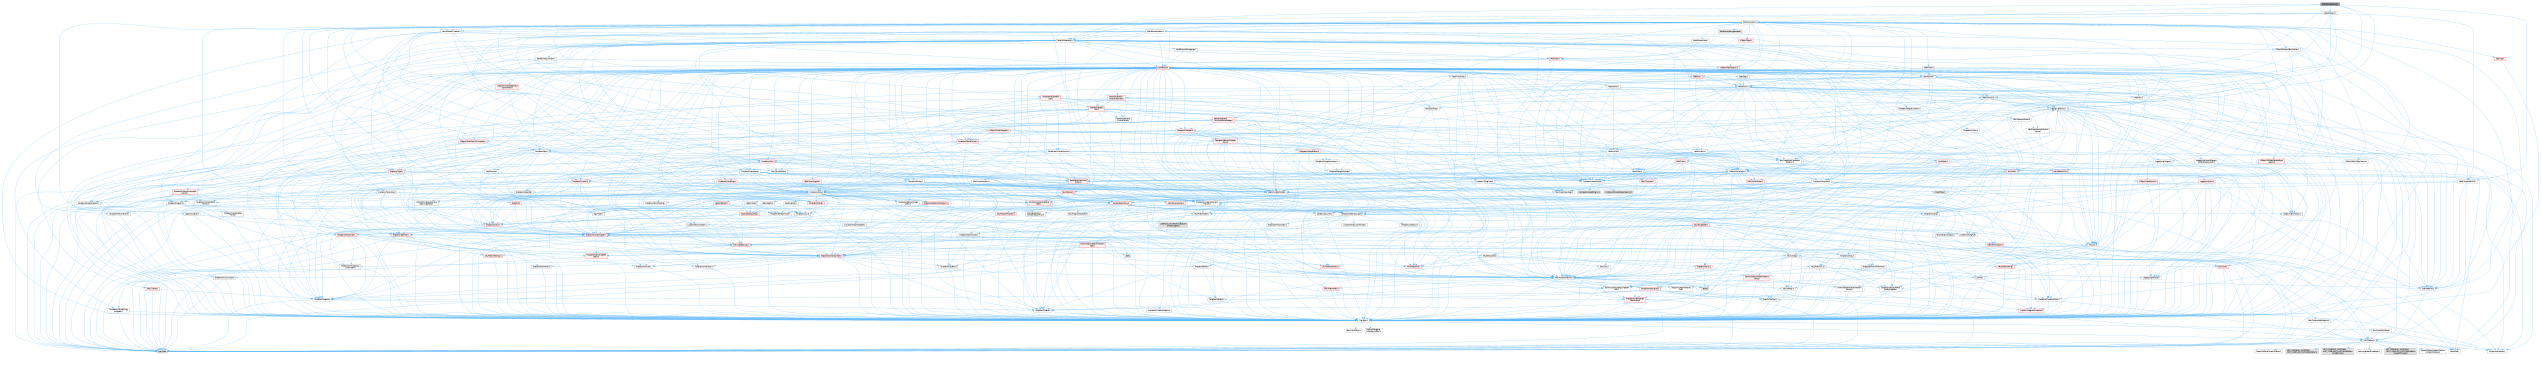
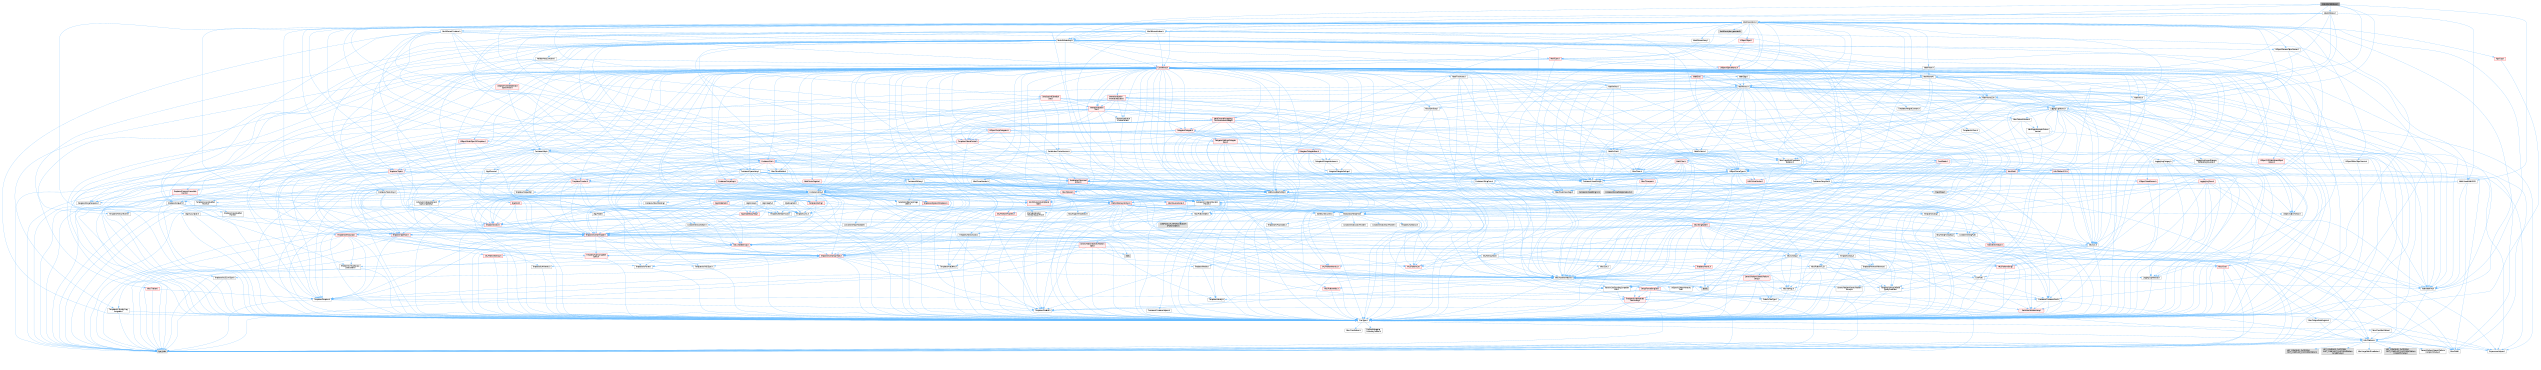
node "MeshElementRemappings.h": removed
edge "Misc/NetworkVersion.h" -> "Logging/LogMacros.h": reversed
node "Internationalization /TextLocalizationManager.h": label "Internationalization /TextLocalizationManager.h" -> "MeshElementRemappings /TextLocalizationManager.h"
node "Serialization/Archive.h": label "Serialization/Archive.h" -> "PlatformMemory/Archive.h"
node "Serialization/MemoryLayout.h": label "Serialization/MemoryLayout.h" -> "Serialization/StringFwd.h"
node "Concepts/StaticStructProvider.h": added
edge "Algo/Impl/BinaryHeap.h" -> "HAL/PlatformAtomics.h": now "HAL/MemoryBase.h" -> "HAL/PlatformAtomics.h"
edge "Misc/StringBuilder.h" -> "String/FormatStringSan.h": now "Misc/StringBuilder.h" -> "HAL/PlatformString.h"
node "Traits/IsContiguousContainer.h": label "Traits/IsContiguousContainer.h" -> "Traits/MeshAttributeArray.h"
node "GenericPlatform/GenericPlatform.h": removed
